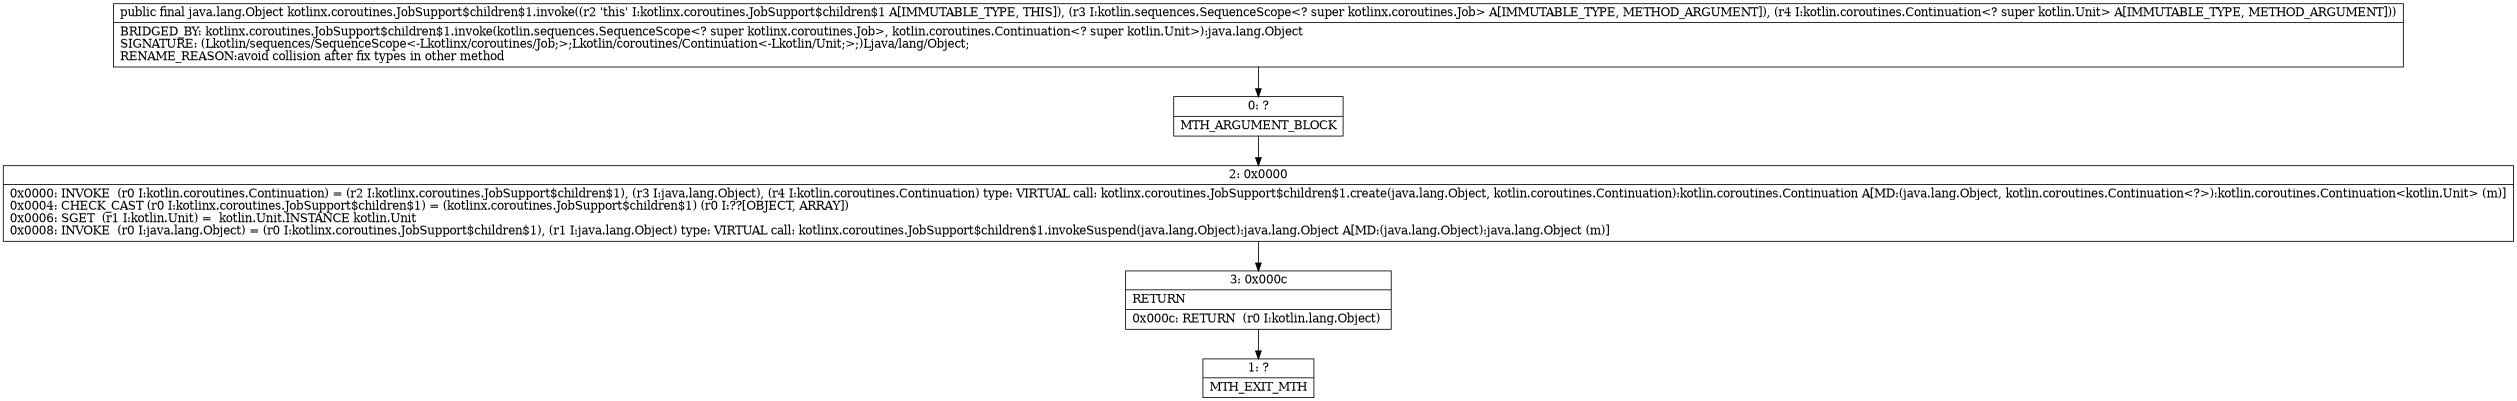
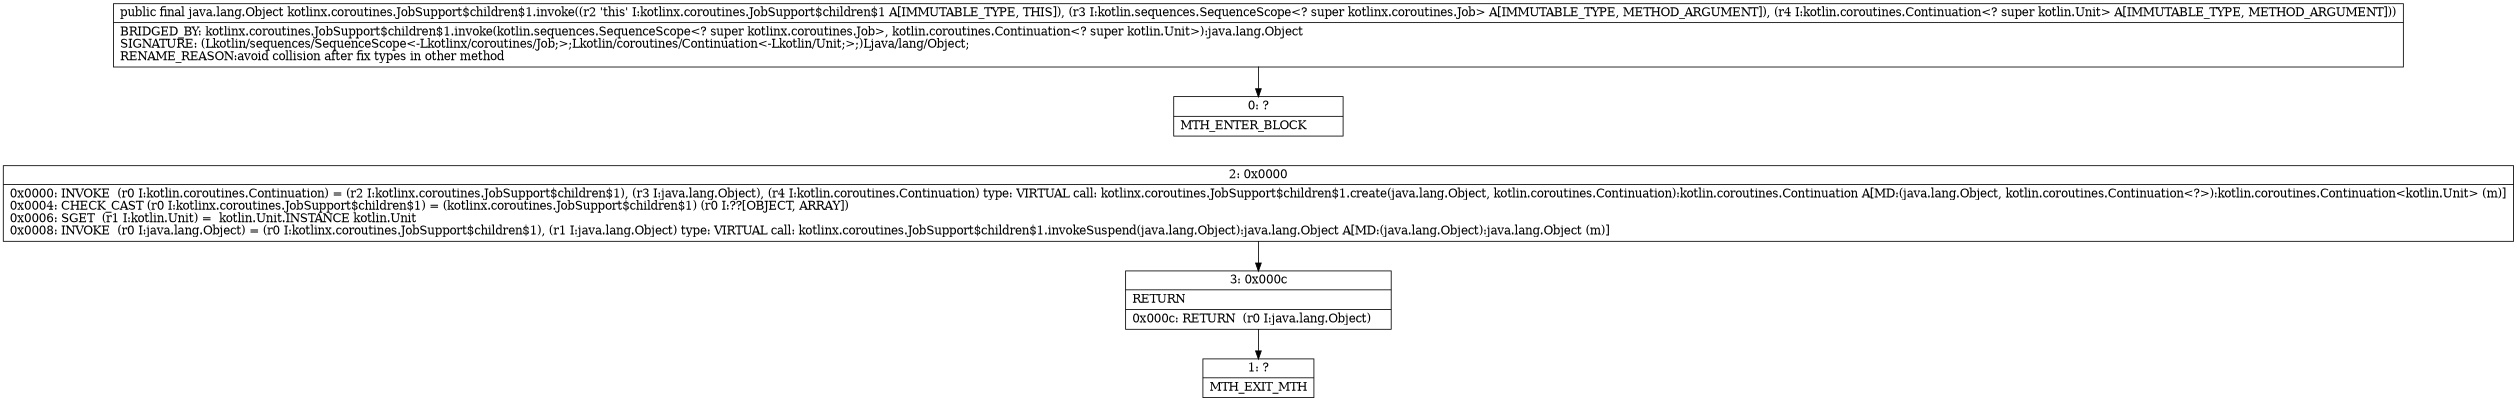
node "0: ?": text "MTH_ARGUMENT_BLOCK" -> "MTH_ENTER_BLOCK"
edge "0: ?" -> "2: 0x0000": removed
node "3: 0x000c": text "0x000c: RETURN  (r0 I:kotlin.lang.Object)" -> "0x000c: RETURN  (r0 I:java.lang.Object)"
